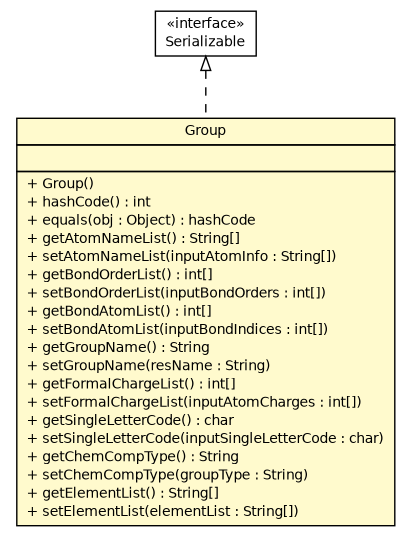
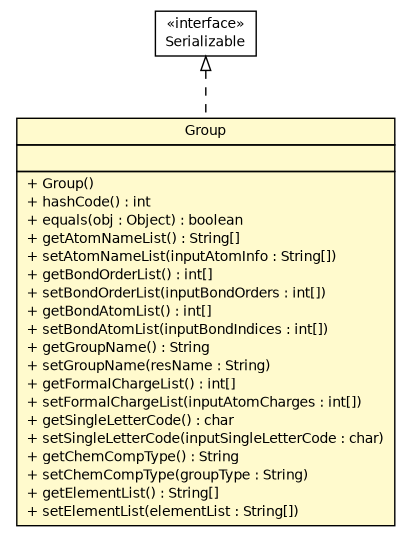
node "Group": text "+ equals(obj : Object) : hashCode" -> "+ equals(obj : Object) : boolean"
